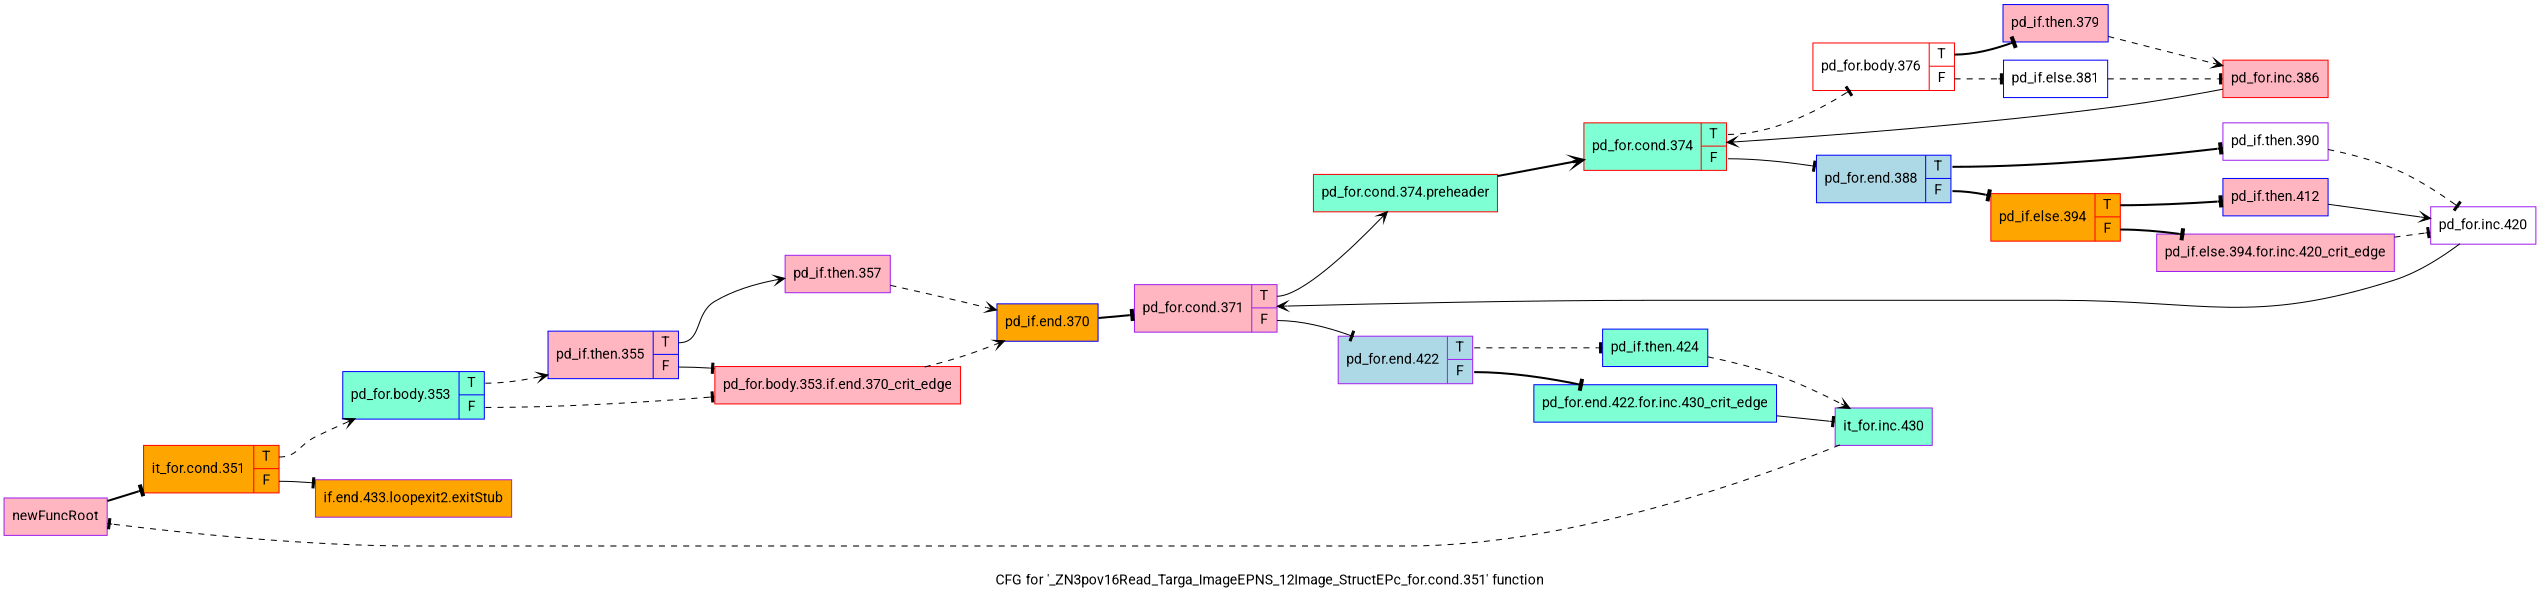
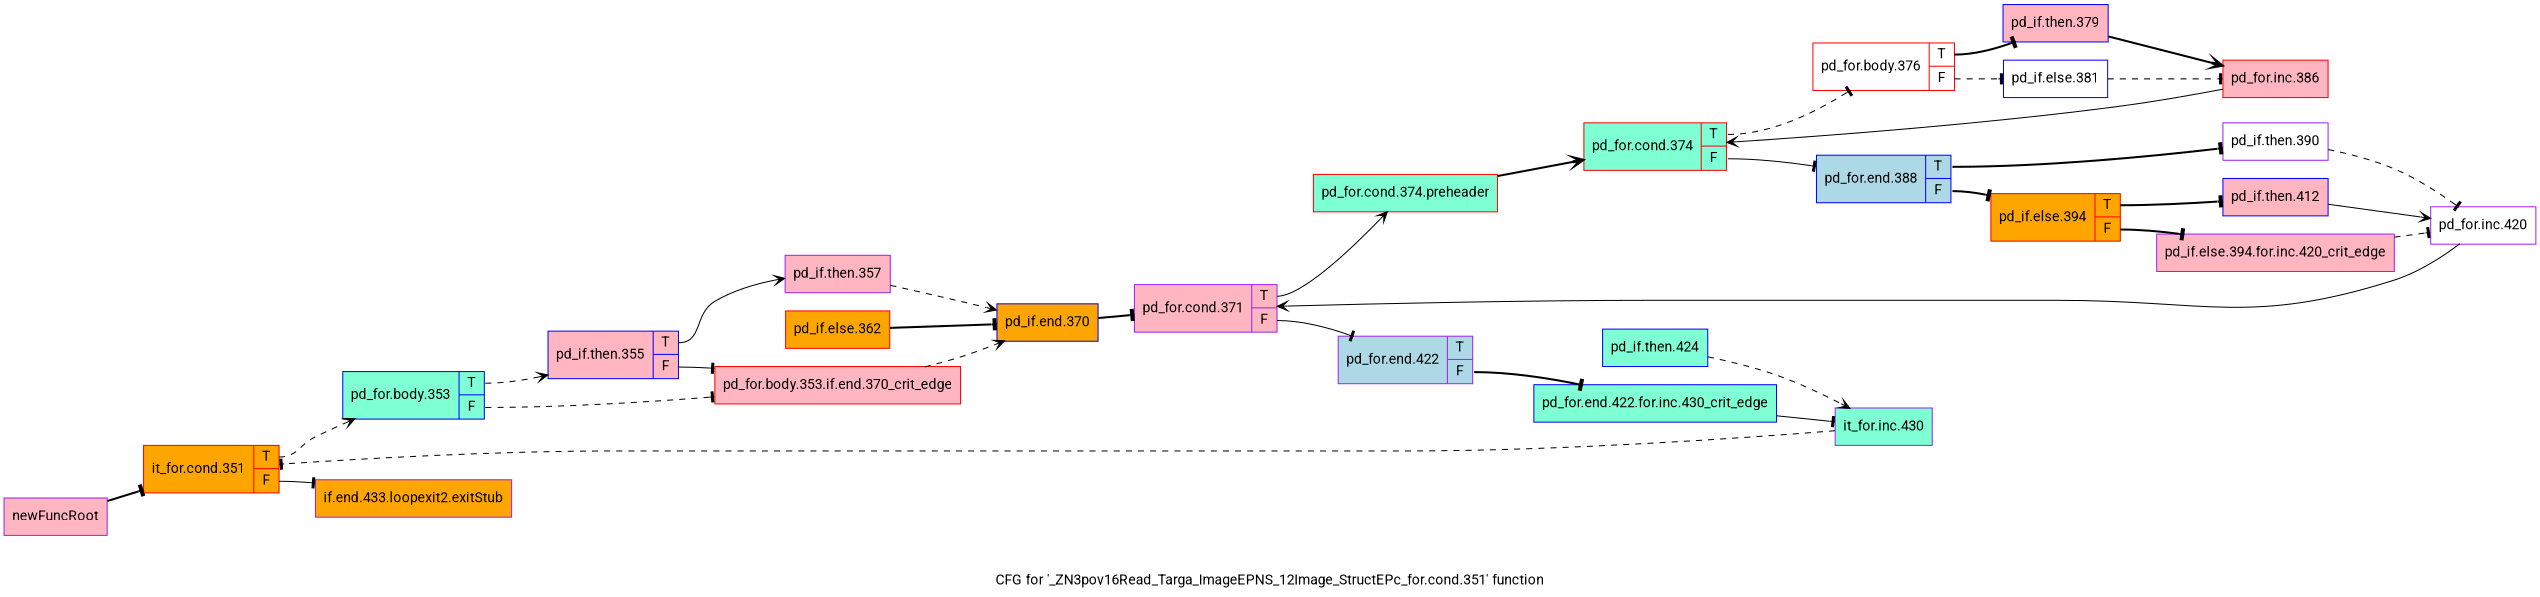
edge "pd_if.then.379" -> "pd_for.inc.386": style dashed -> bold
node "pd_if.else.362": added
edge "pd_for.end.422" -> "pd_if.then.424": removed
edge "it_for.inc.430" -> "newFuncRoot": now "it_for.inc.430" -> "it_for.cond.351"
